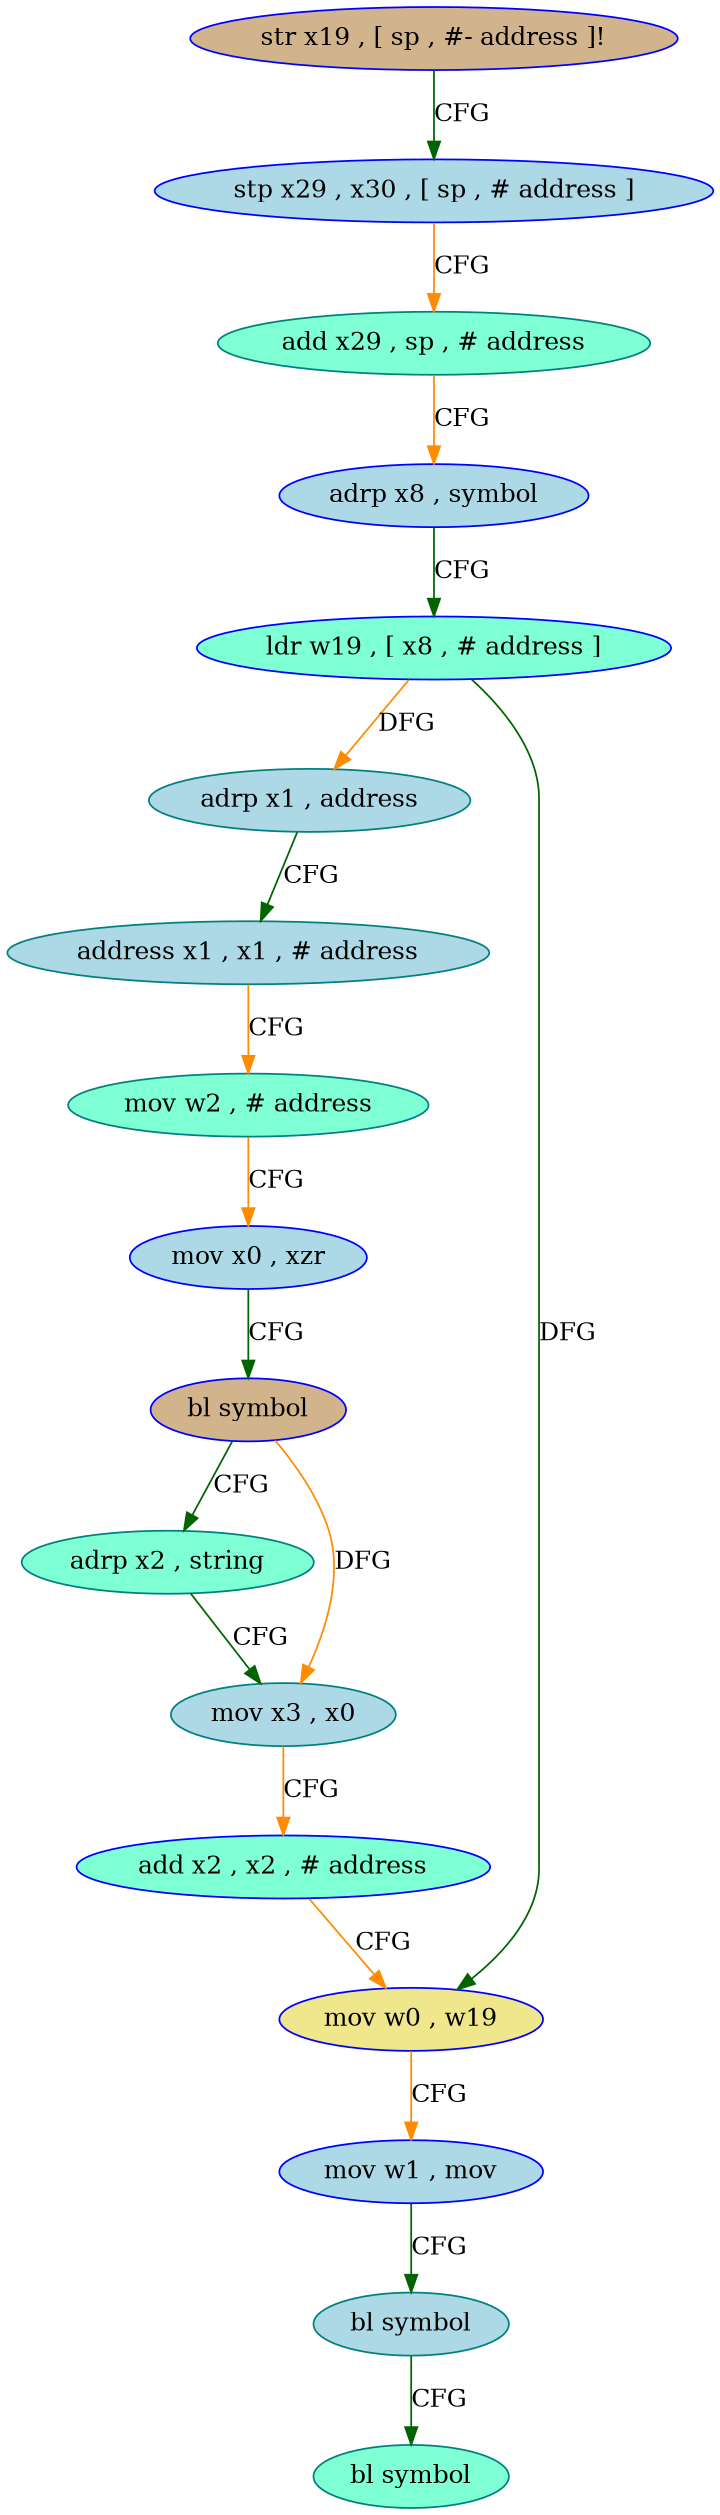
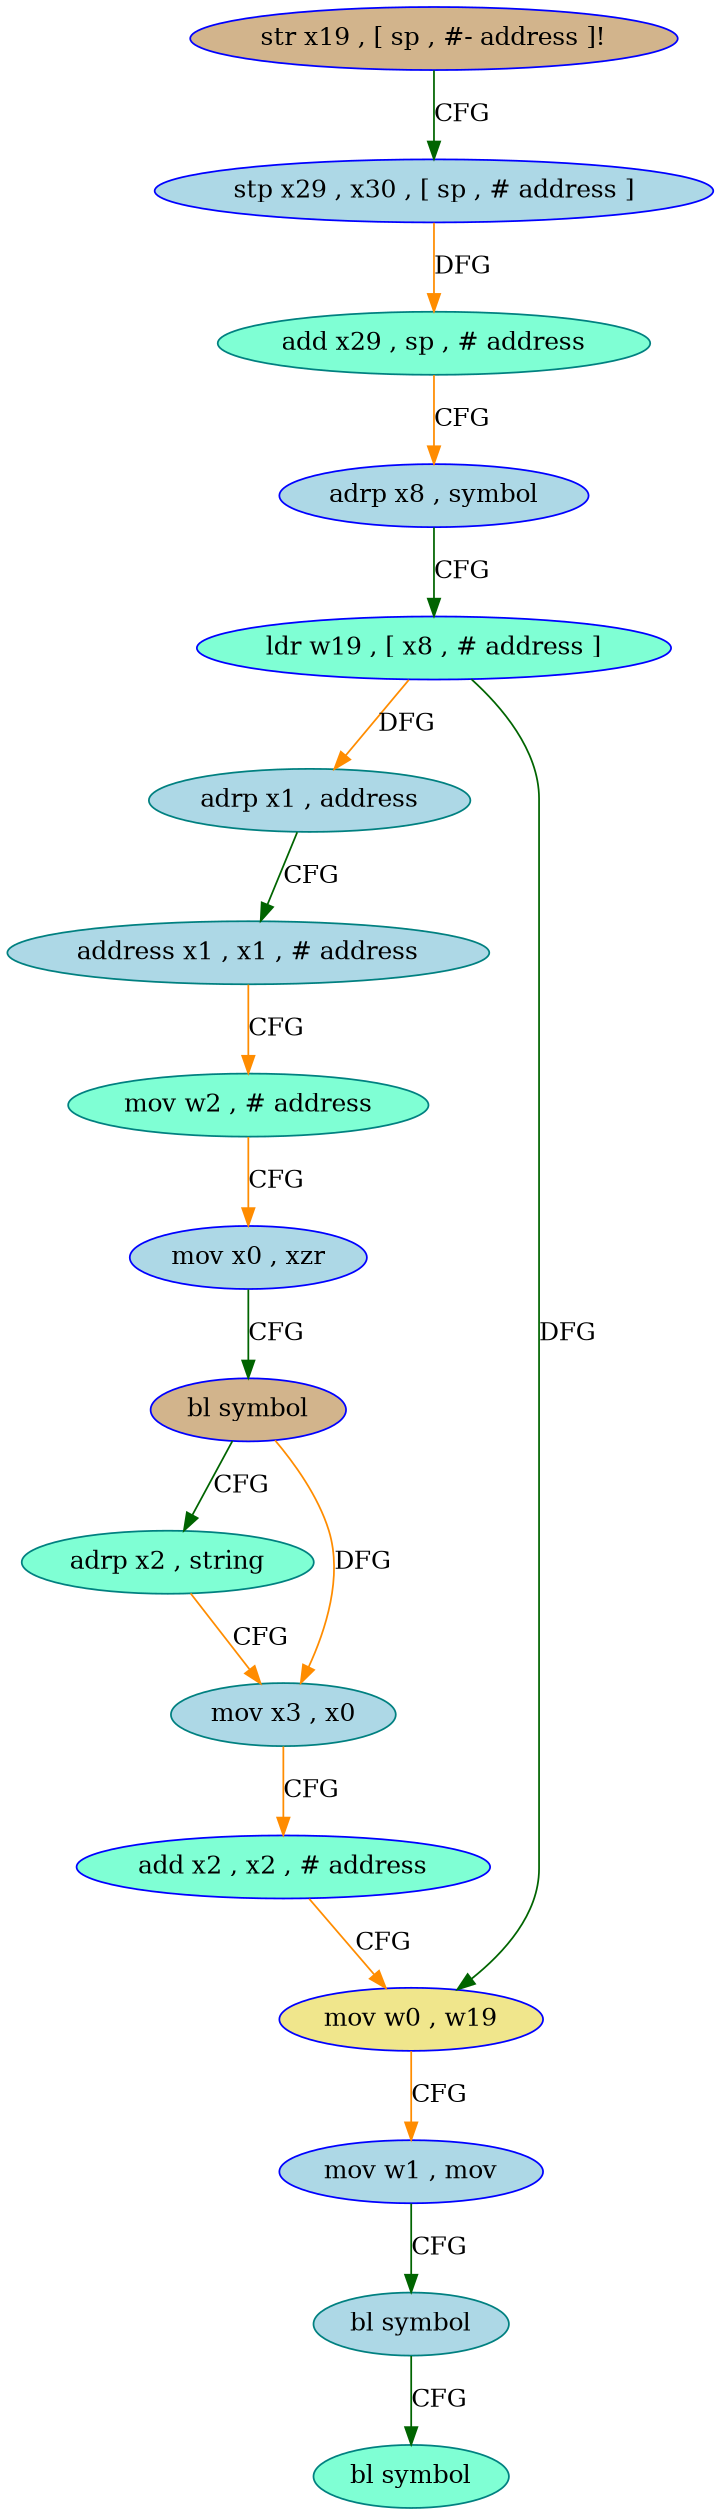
edge "stp x29 , x30 , [ sp , # address ]" -> "add x29 , sp , # address": label "CFG" -> "DFG"
edge "adrp x2 , string" -> "mov x3 , x0": color darkgreen -> darkorange
